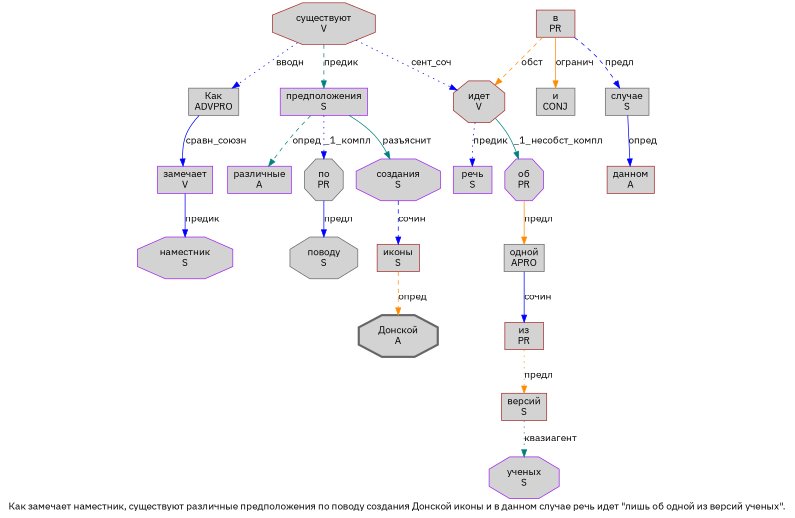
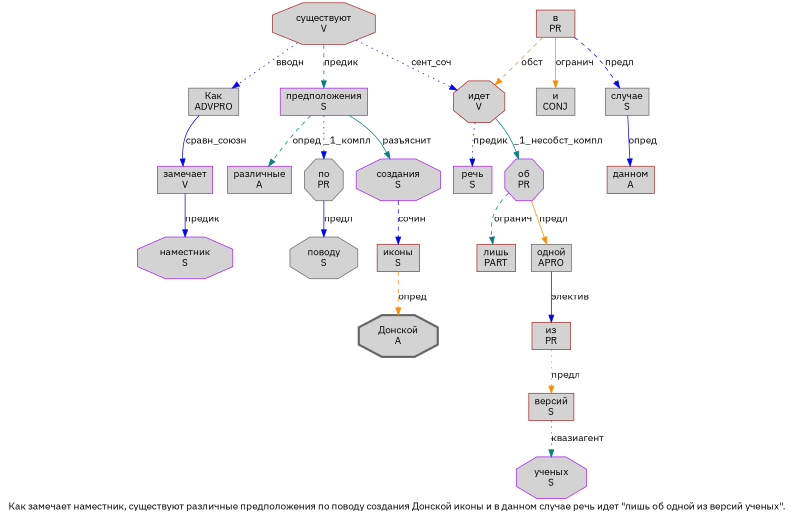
node "лишь PART": added
edge "одной APRO" -> "из PR": label "сочин" -> "электив"
